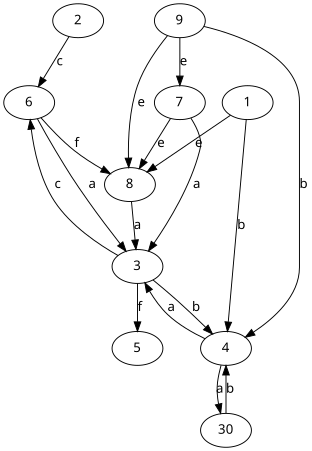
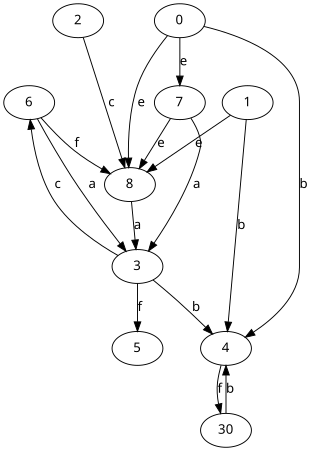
node "9": label "9" -> "0"
edge "2" -> "6": now "2" -> "8"
edge "4" -> "3": removed, label "a"
edge "4" -> "30": label "a" -> "f"
